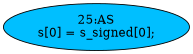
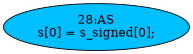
node "25:AS s[0] = s_signed[0];": label "25:AS s[0] = s_signed[0];" -> "28:AS s[0] = s_signed[0];"
